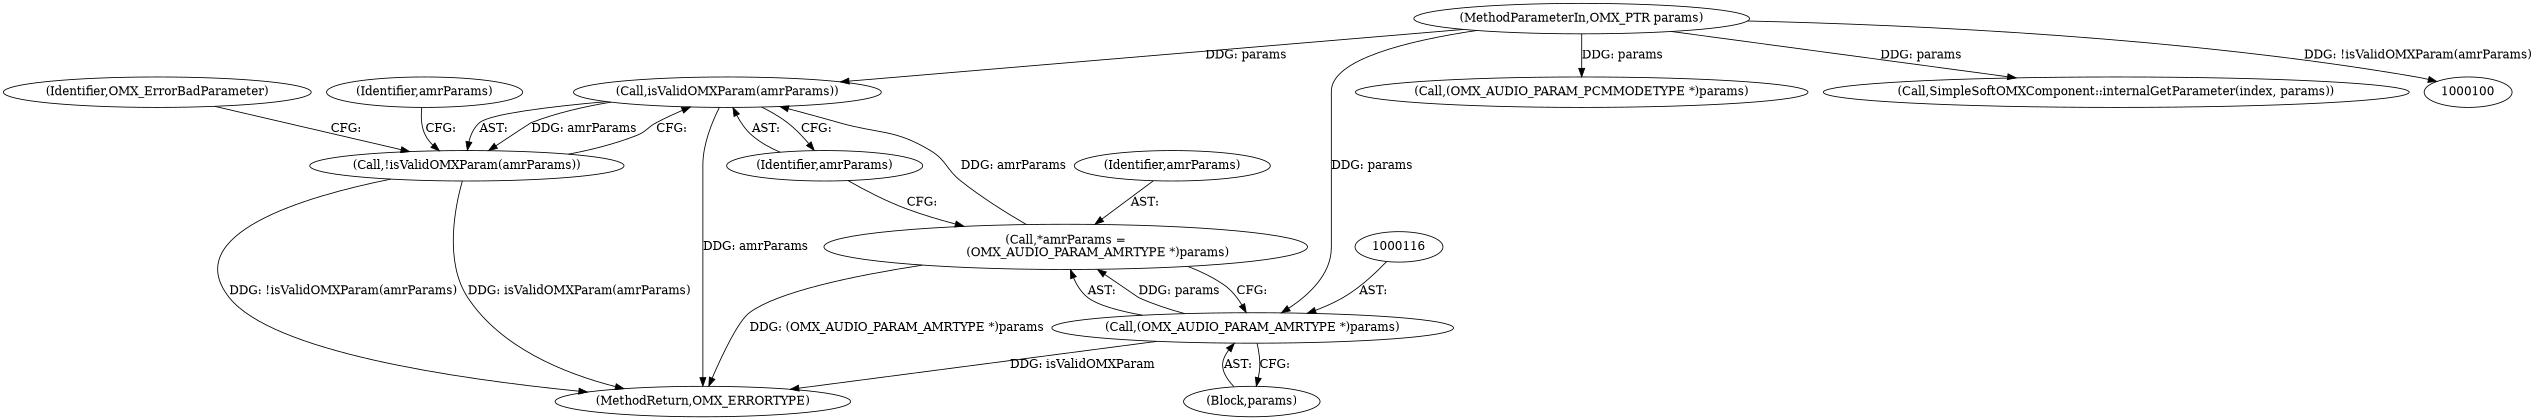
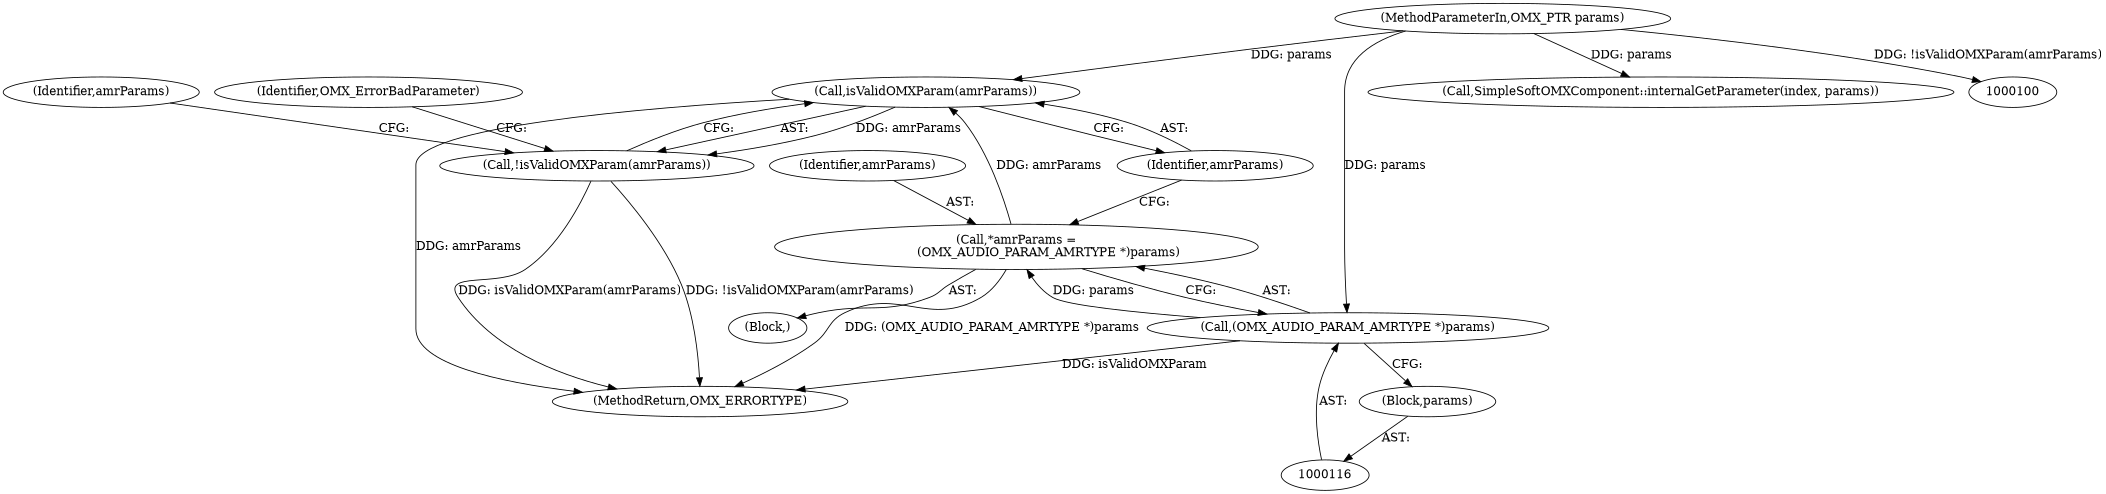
node "(Call,(OMX_AUDIO_PARAM_PCMMODETYPE *)params)": removed
node "(Block,)": added
edge "(Block,params)" -> "(Call,(OMX_AUDIO_PARAM_AMRTYPE *)params)": now "(Block,params)" -> "1000116"
